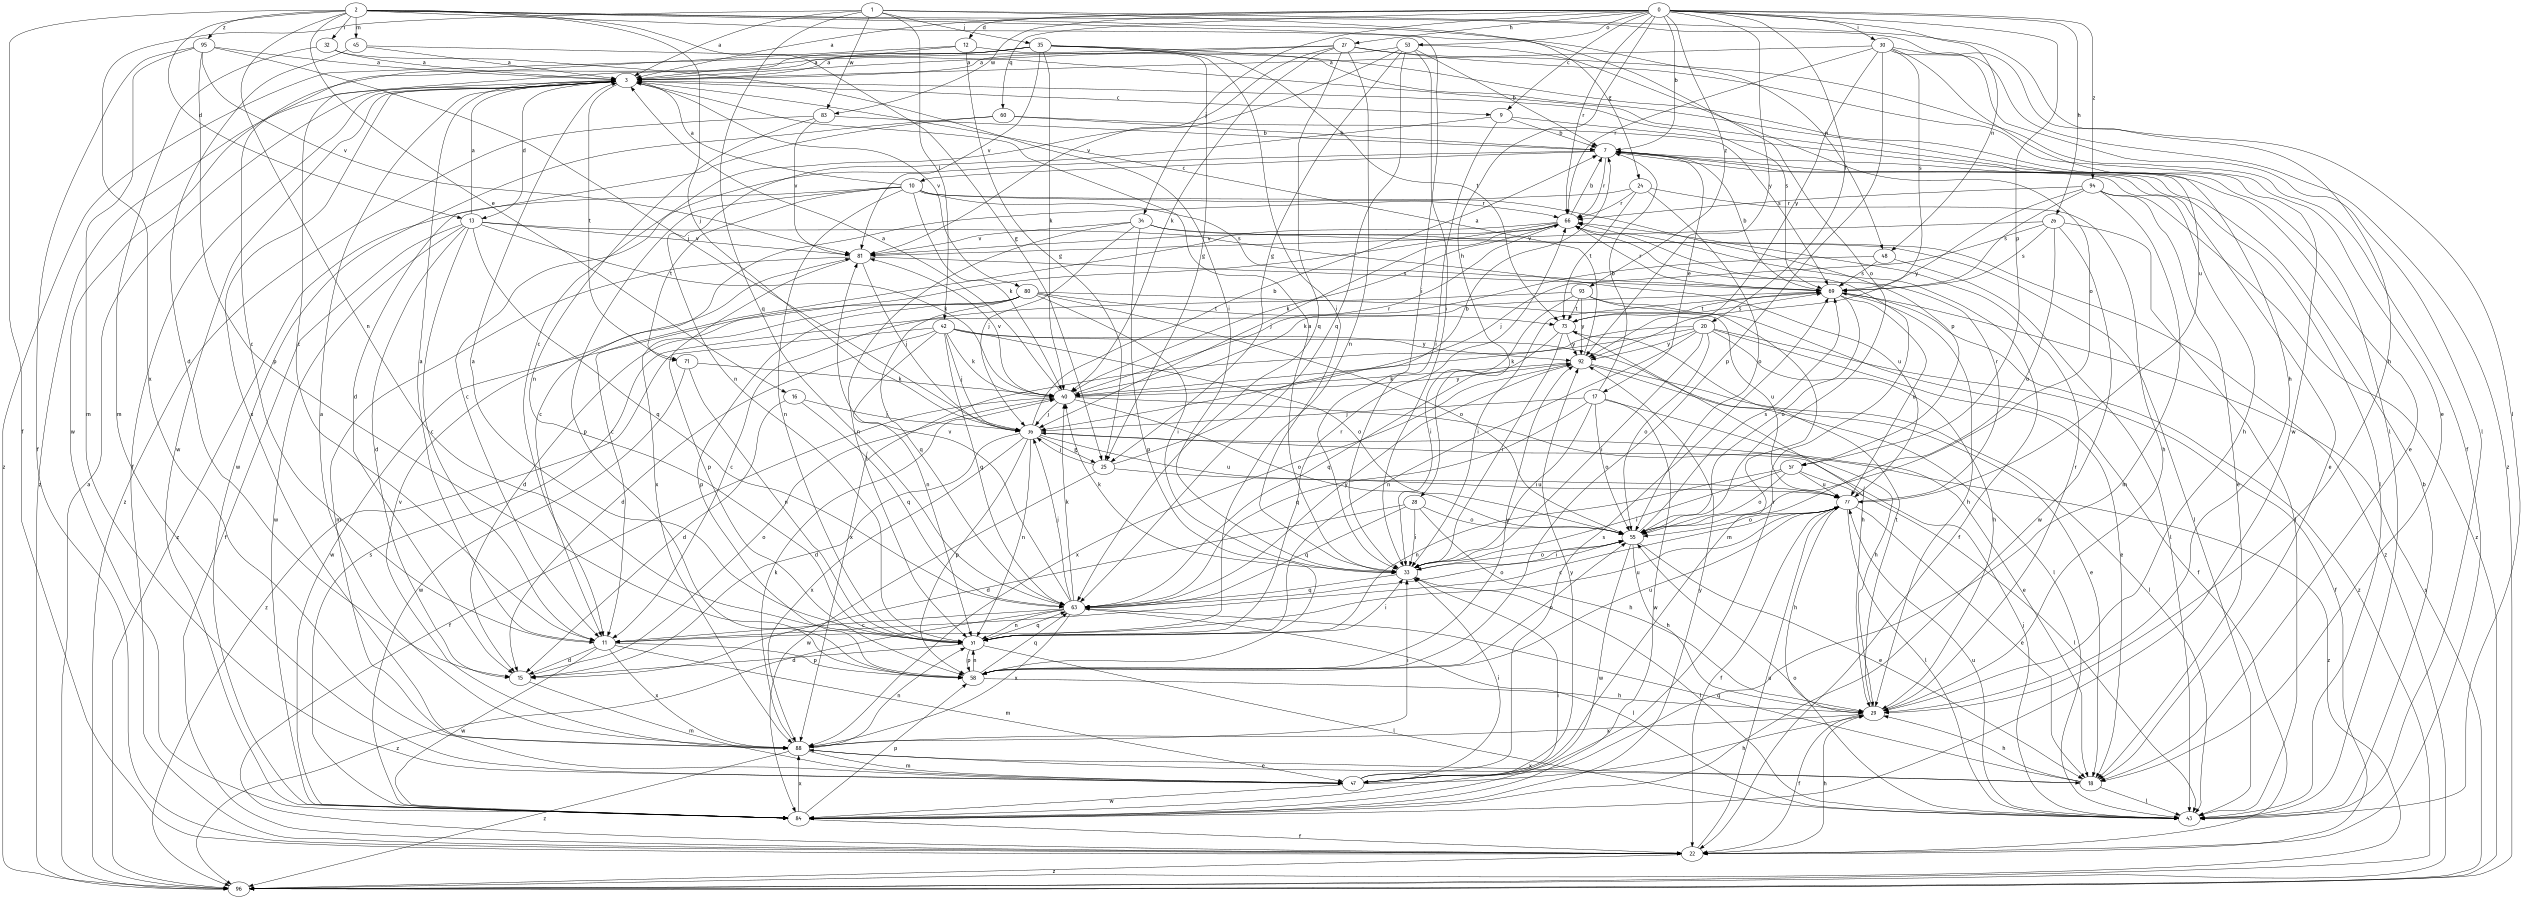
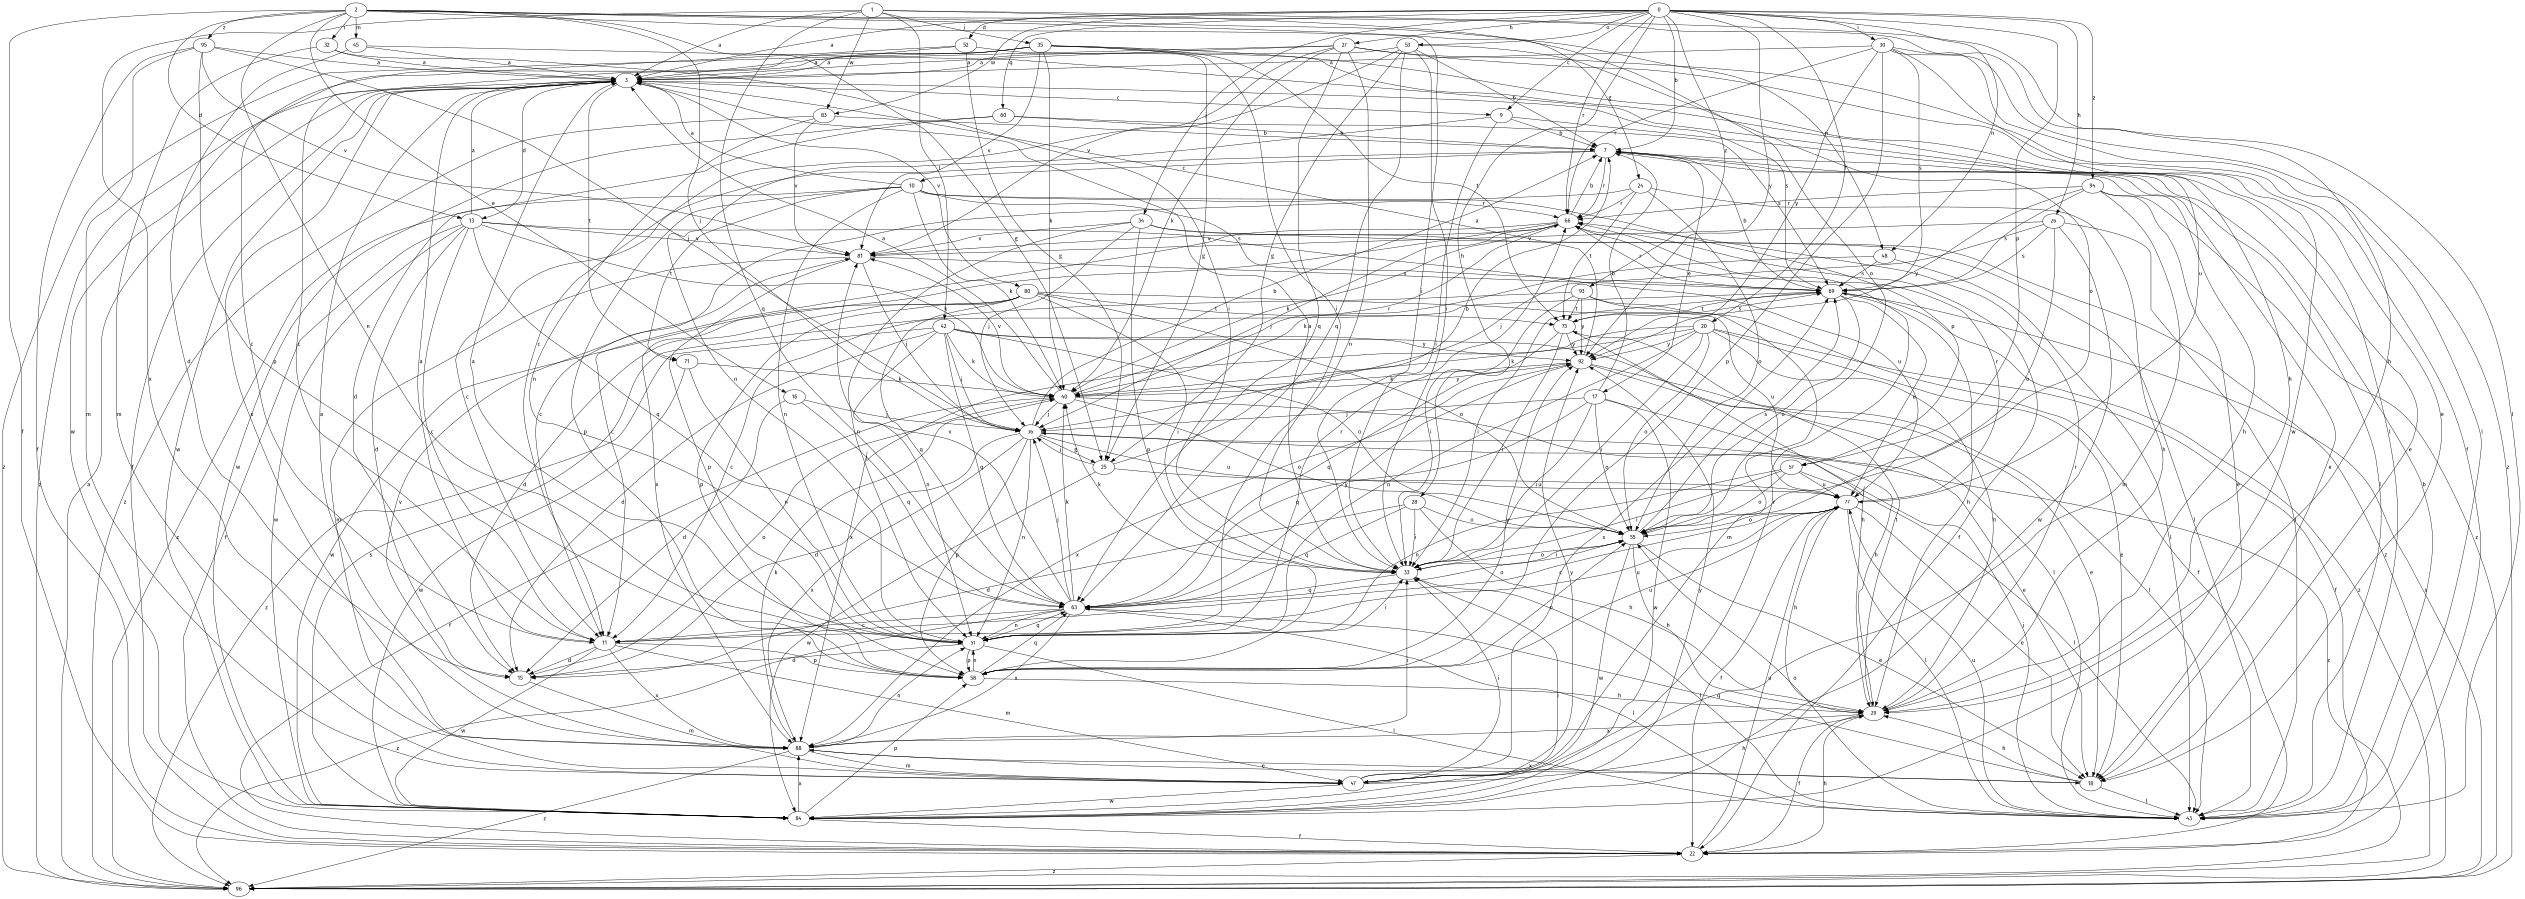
node "12": label "12" -> "52"
